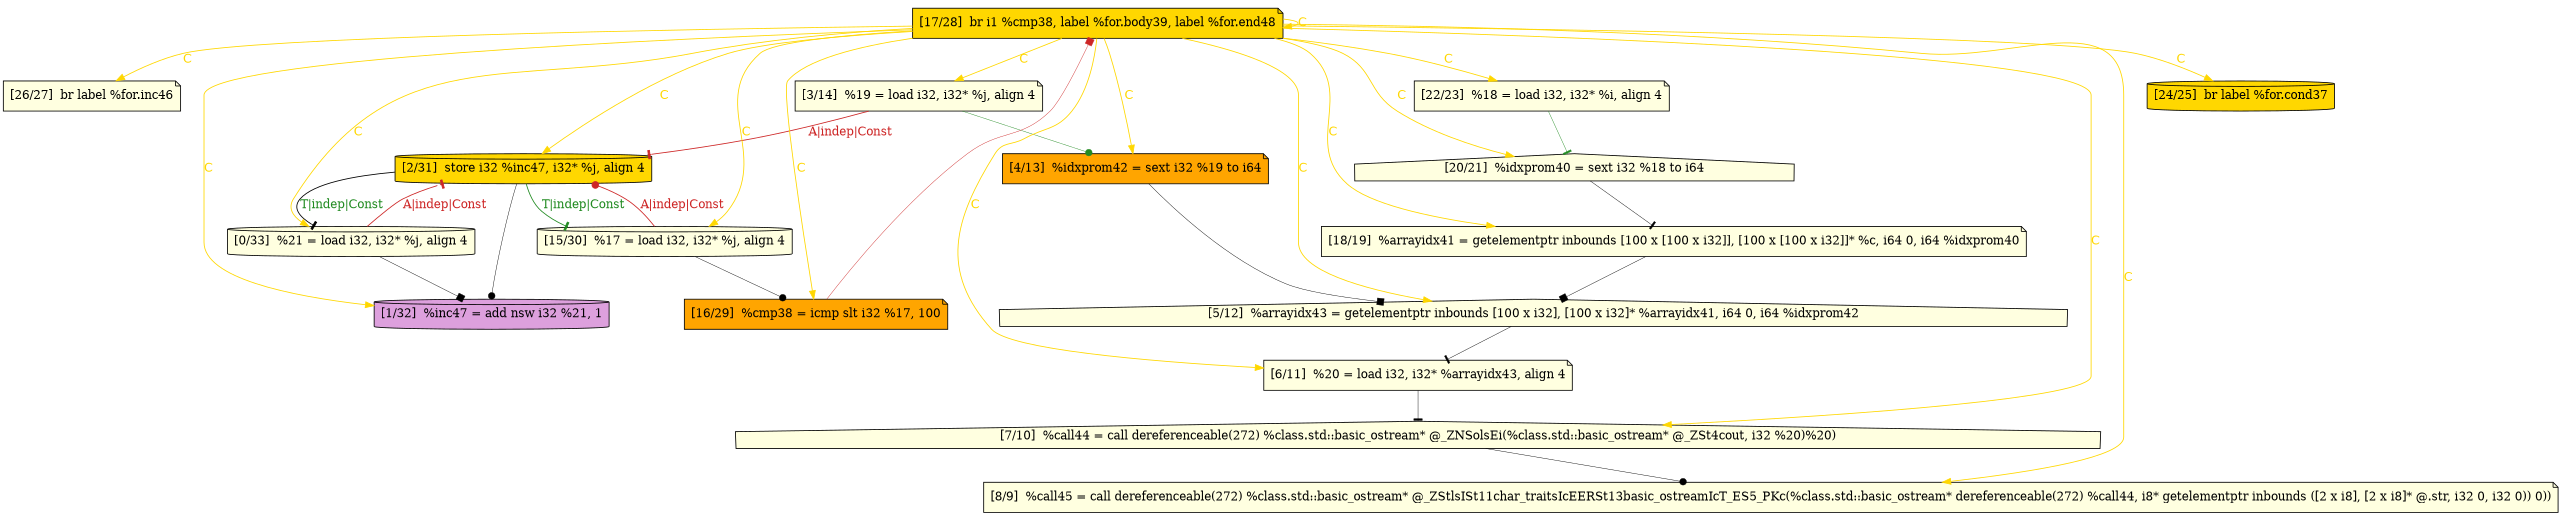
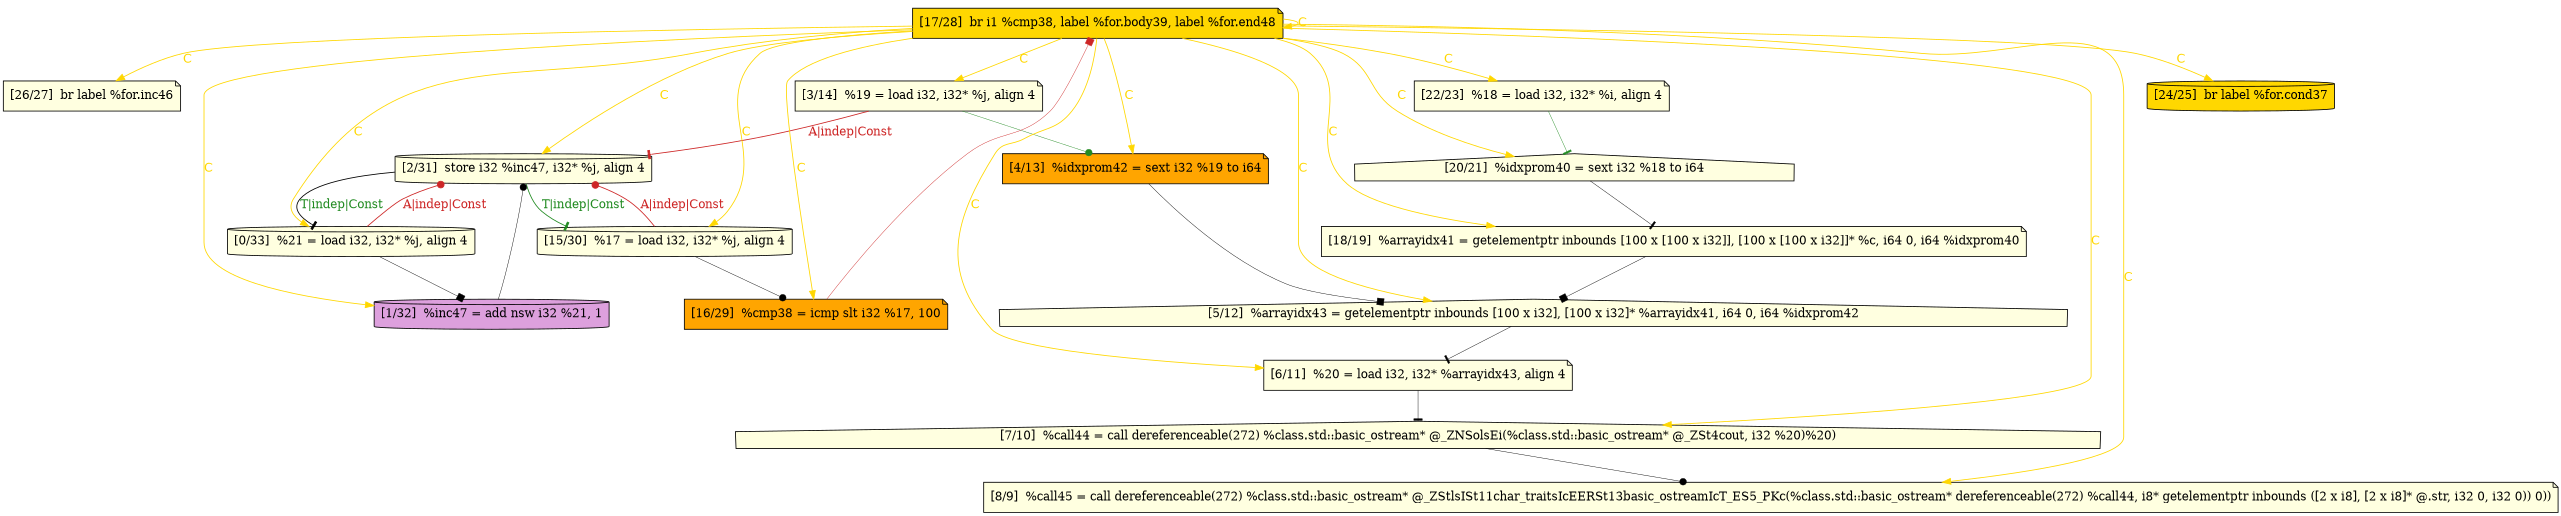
node "[2/31]  store i32 %inc47, i32* %j, align 4": fillcolor gold -> lightyellow
edge "[0/33]  %21 = load i32, i32* %j, align 4" -> "[2/31]  store i32 %inc47, i32* %j, align 4": arrowhead tee -> dot
edge "[2/31]  store i32 %inc47, i32* %j, align 4" -> "[1/32]  %inc47 = add nsw i32 %21, 1": reversed
